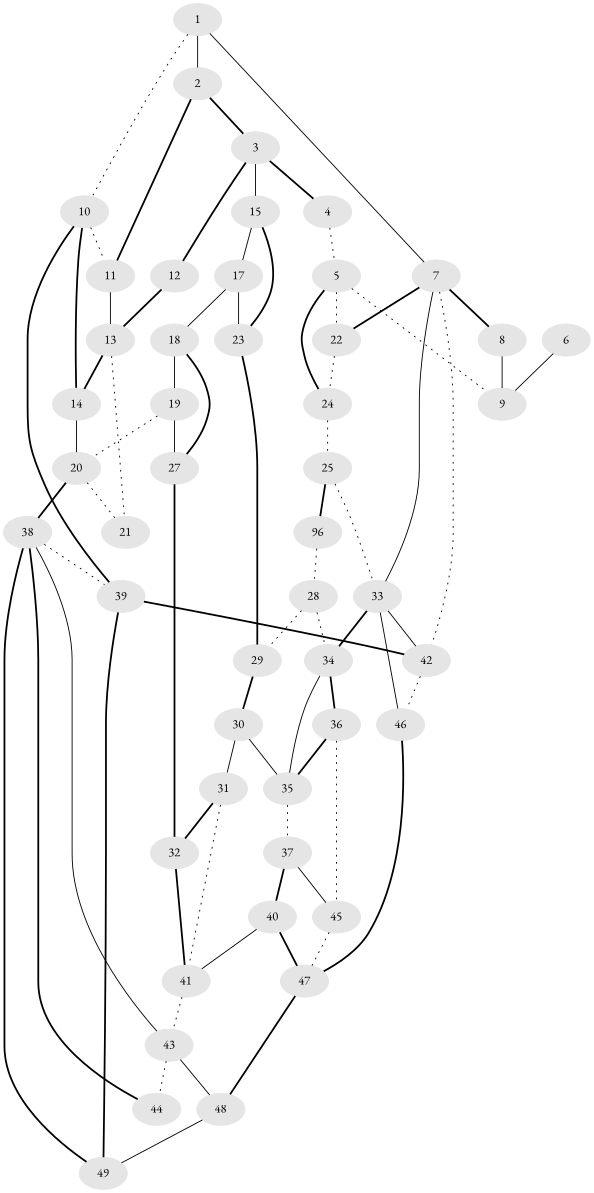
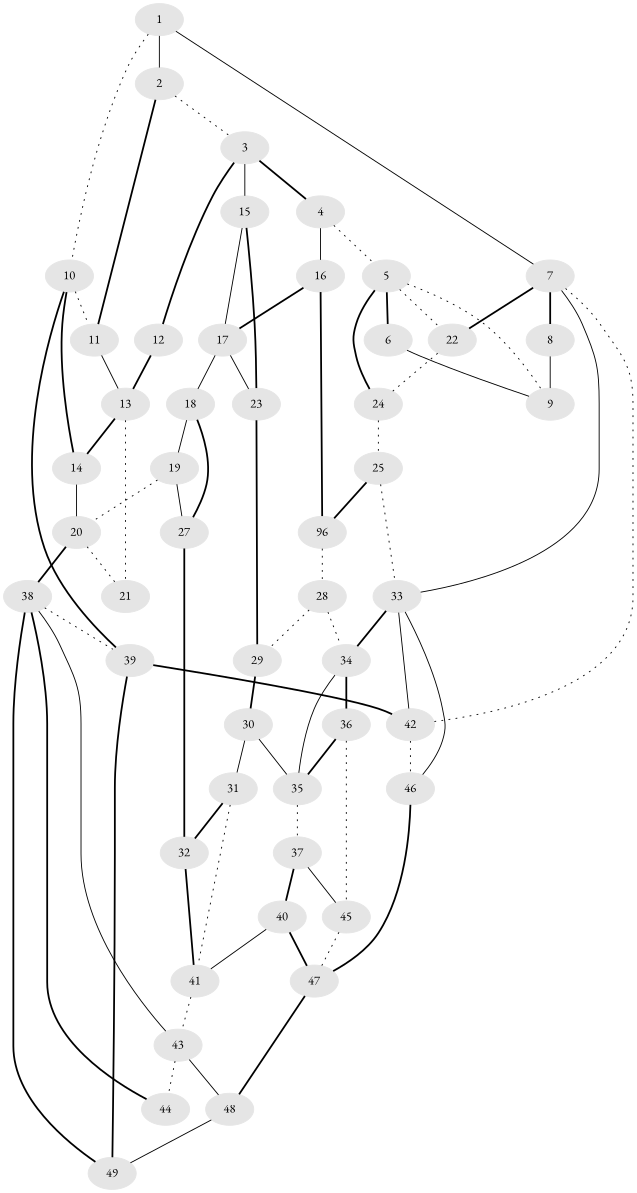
edge "2" -- "3": style bold -> dotted
node "16": added
edge "5" -- "6": added
